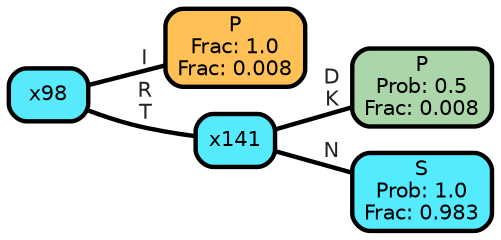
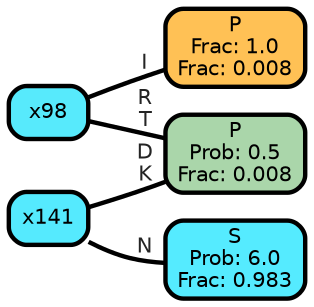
edge "x98" -- "x141": now "x98" -- "P Prob: 0.5 Frac: 0.008"
node "S Prob: 1.0 Frac: 0.983": label "S Prob: 1.0 Frac: 0.983" -> "S Prob: 6.0 Frac: 0.983"
